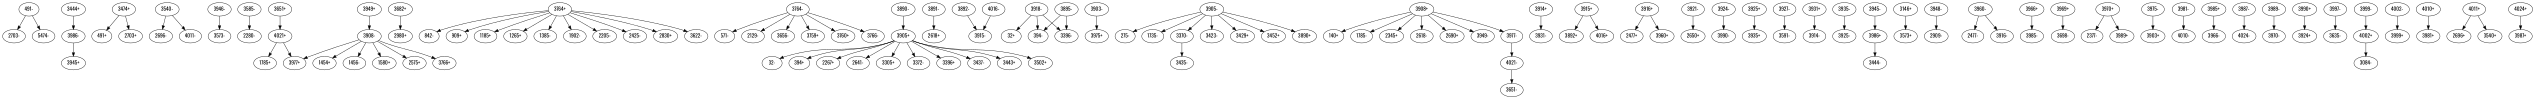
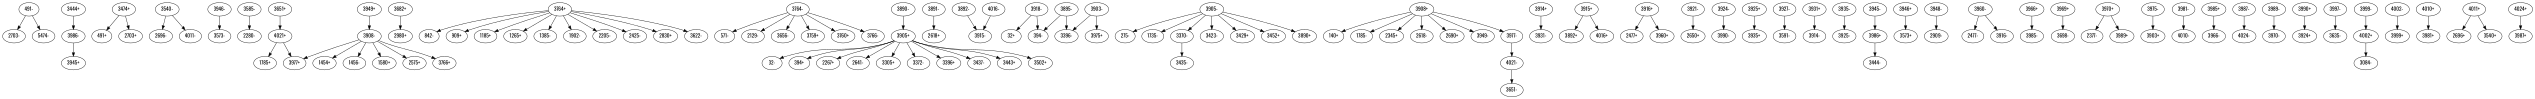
node "3146+": label "3146+" -> "3946+"
edge "3918-" -> "3396-": now "3903-" -> "3396-"
